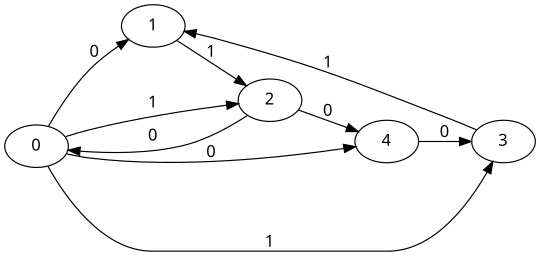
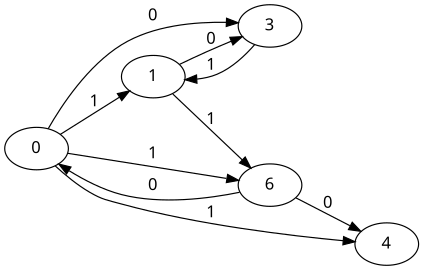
edge "0" -> "1": label "0" -> "1"
node "2": label "2" -> "6"
edge "4" -> "3": now "1" -> "3"
edge "0" -> "4": label "0" -> "1"
edge "0" -> "3": label "1" -> "0"
